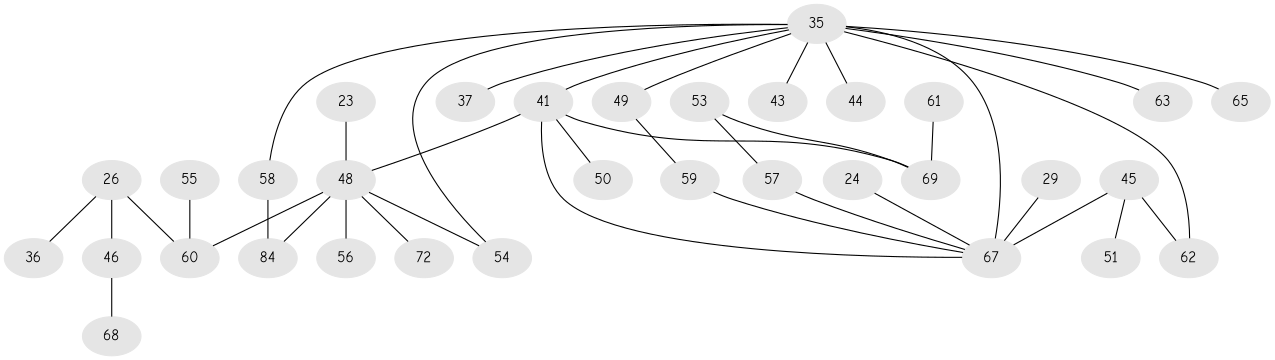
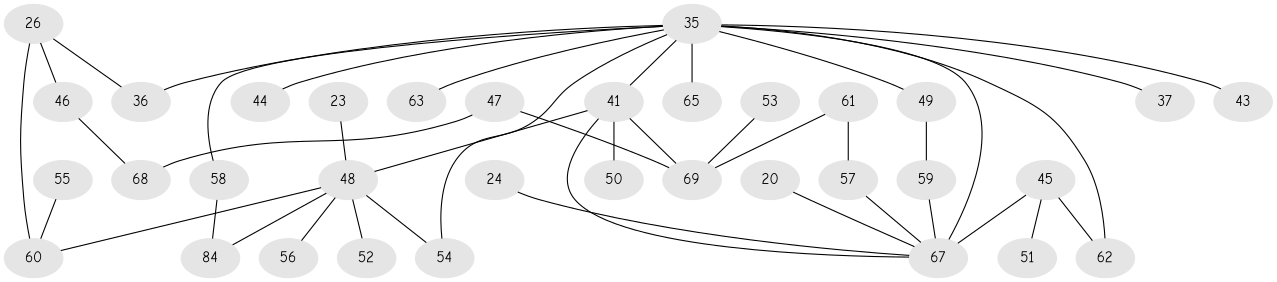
edge "35" -- "36": added
node "47": added
edge "53" -- "57": now "61" -- "57"
node "29": label "29" -> "20"
node "72": label "72" -> "52"
